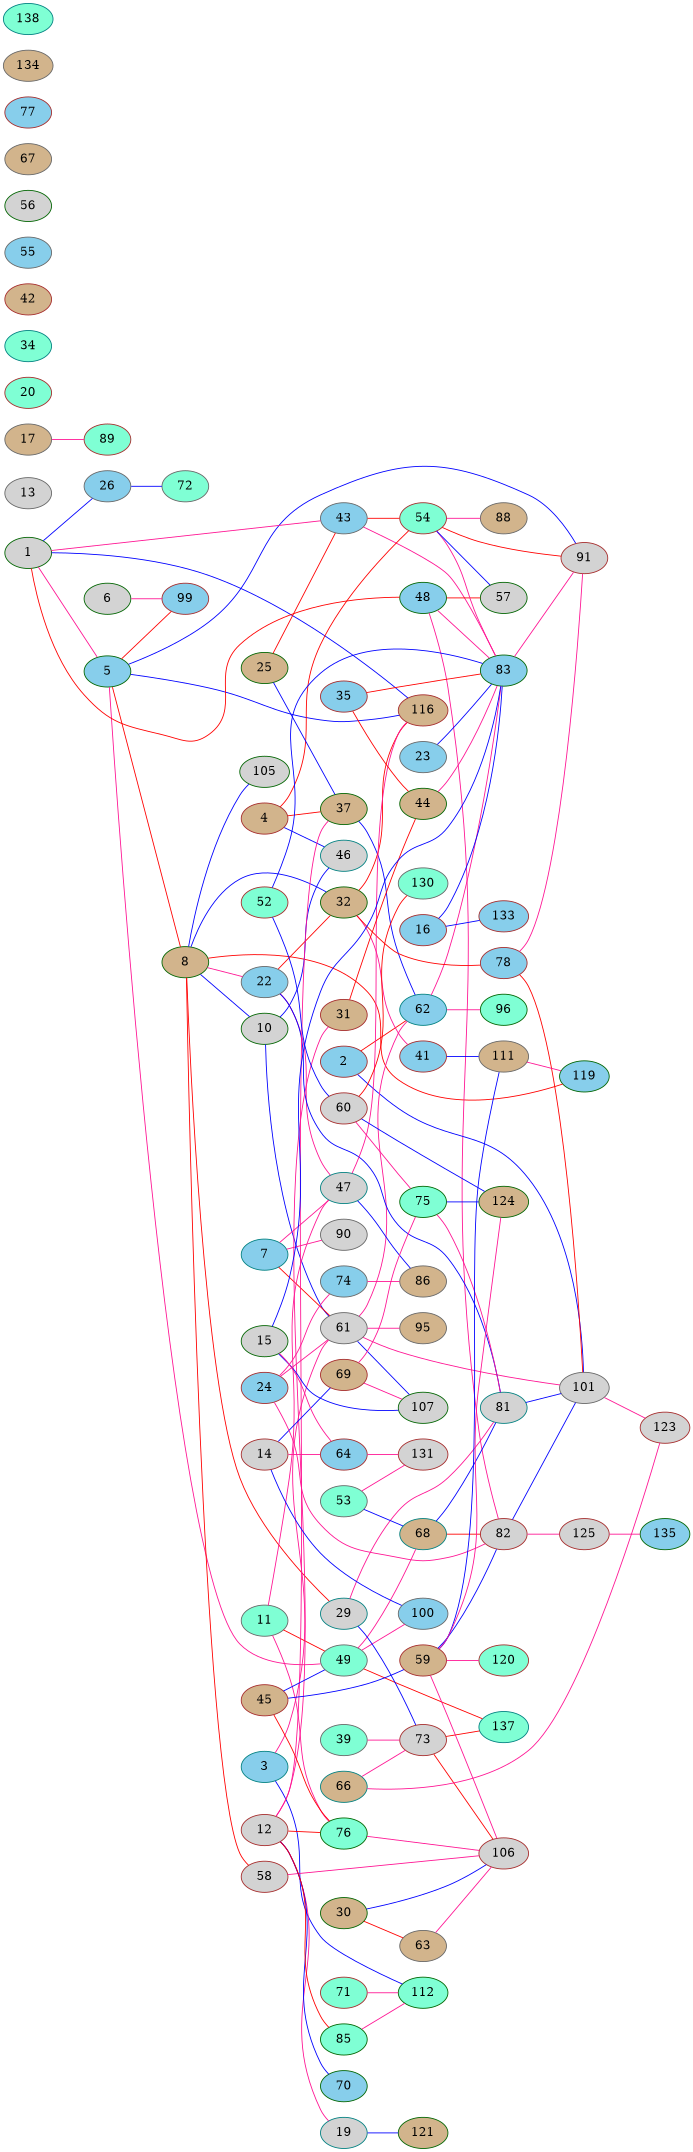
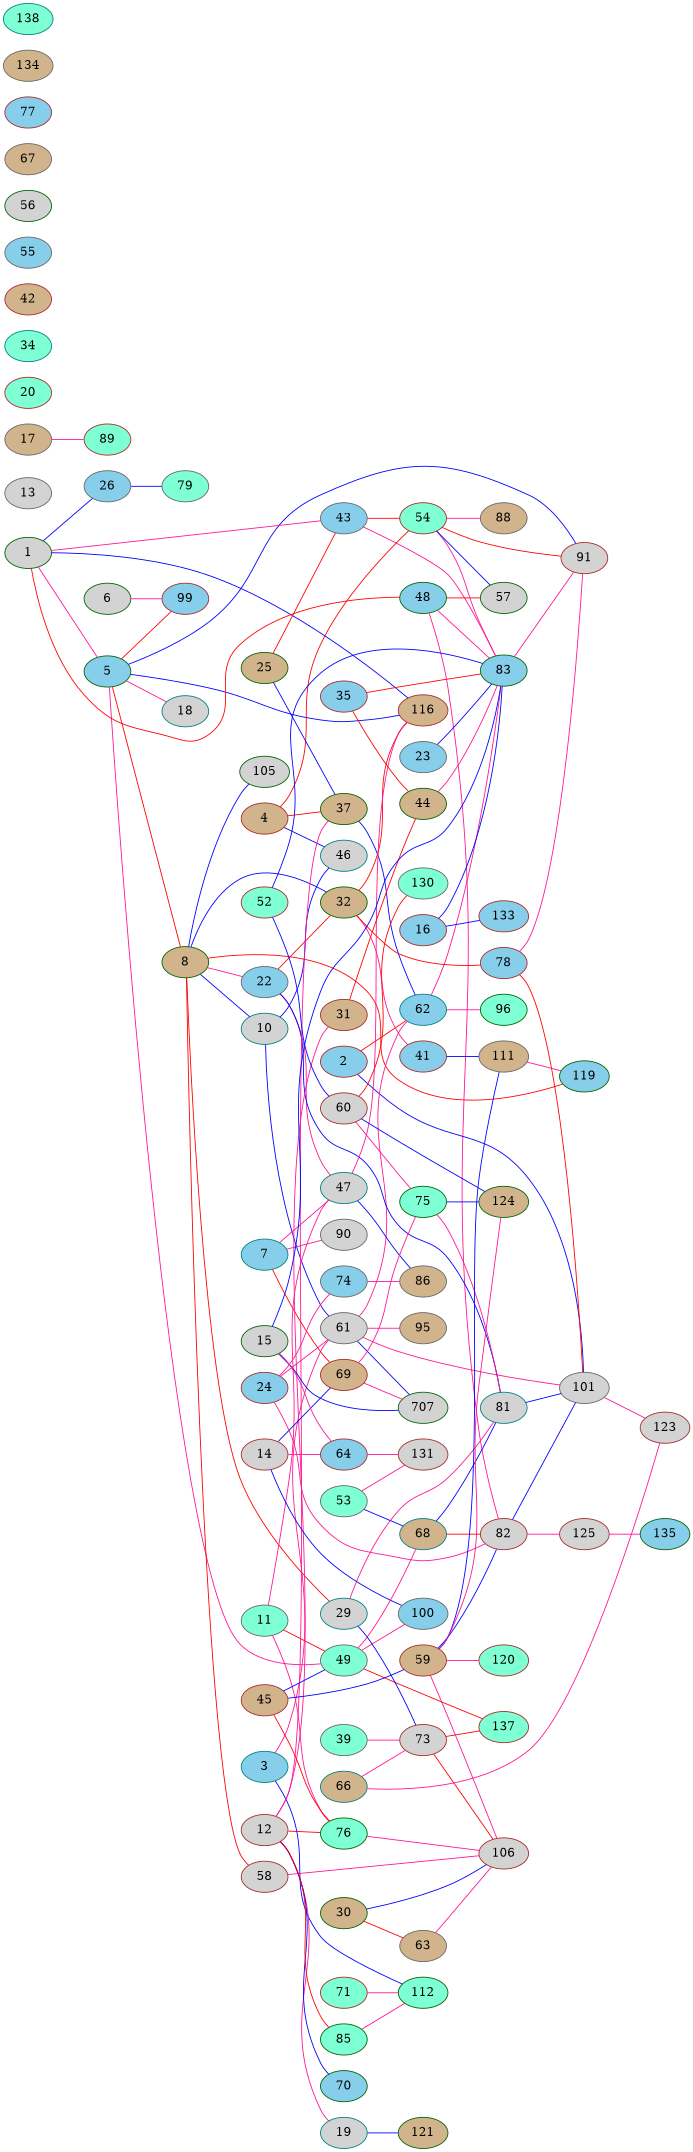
node "72": label "72" -> "79"
node "18": added
node "10": color darkgreen -> teal
edge "7" -- "61": now "7" -- "69"
node "107": label "107" -> "707"
node "137": color teal -> brown
